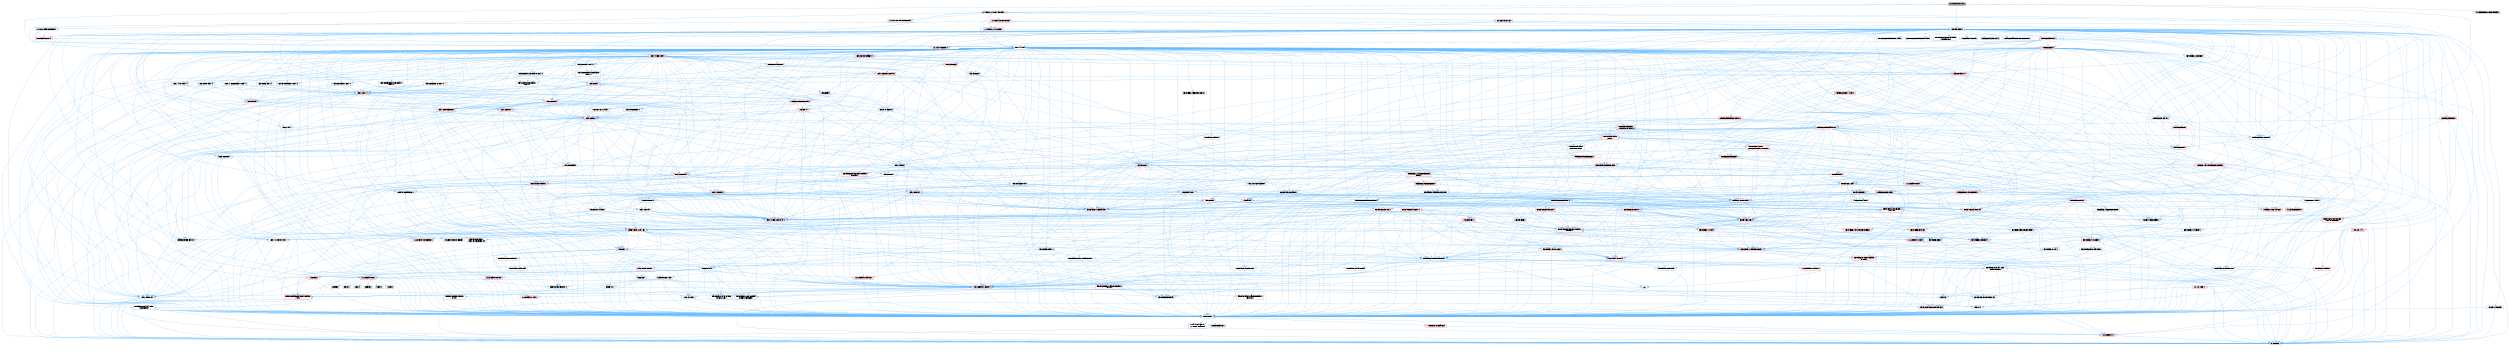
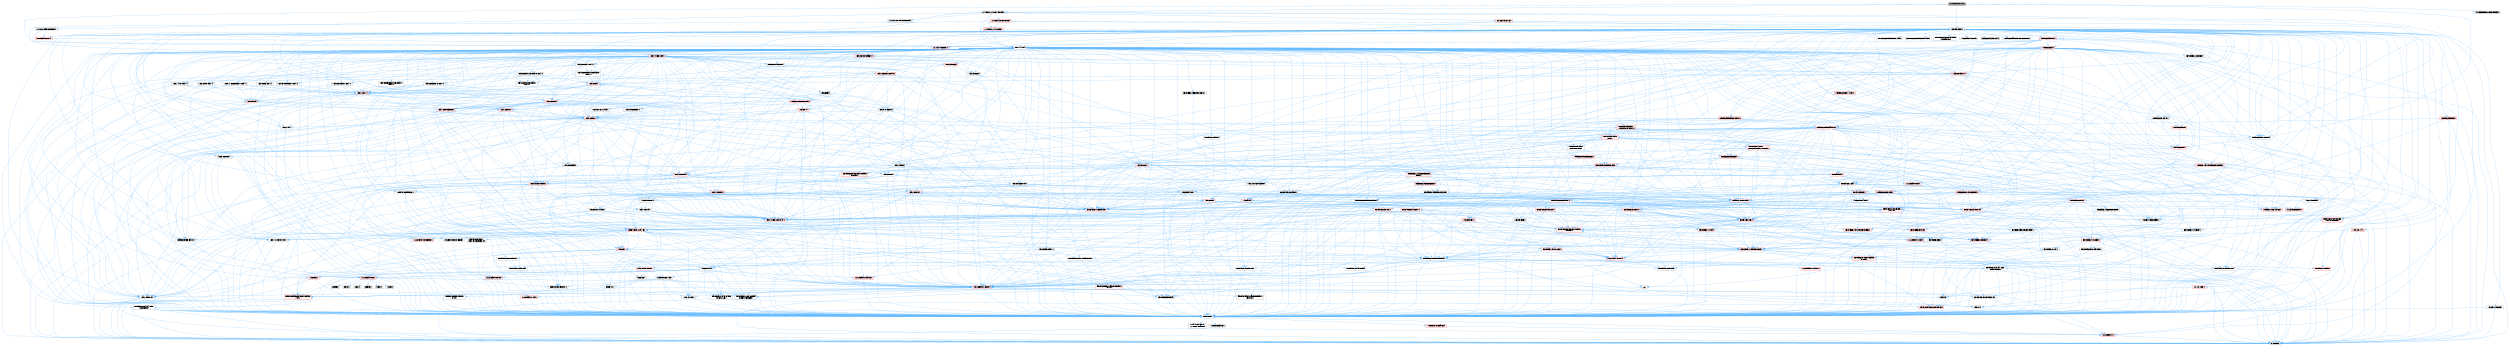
node "Misc/ScopeRWLock.h": label "Misc/ScopeRWLock.h" -> "Misc/UniqueObj.h"
